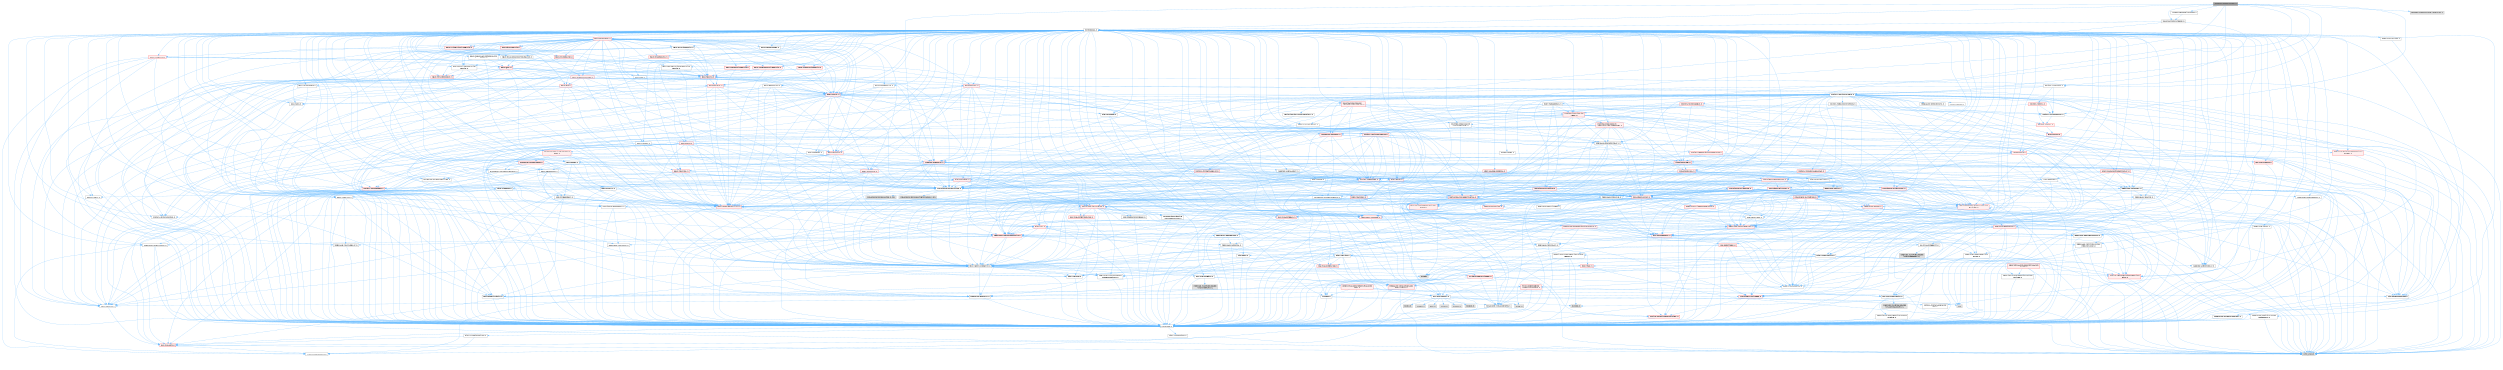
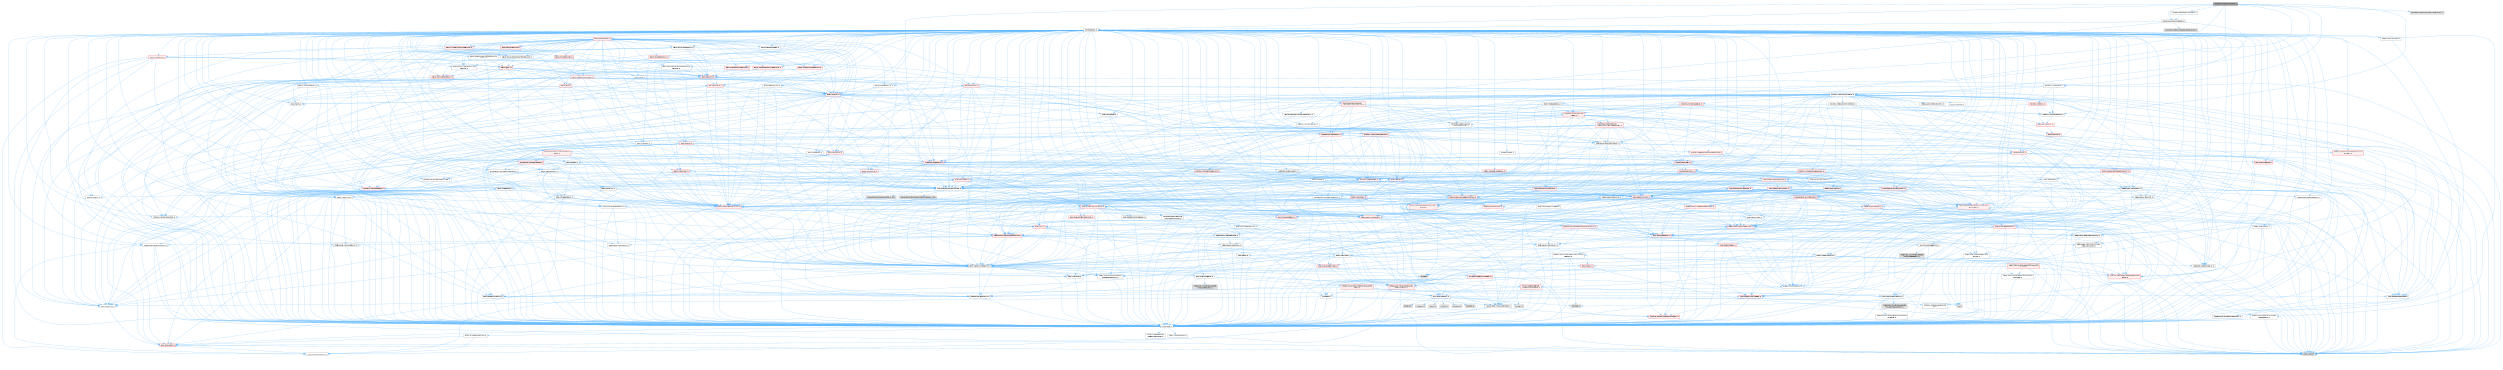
node "InteractiveToolChange.generated.h": added
node "Misc/StringFormatArg.h": added
node "ProfilingDebugging /UMemoryDefines.h": added
